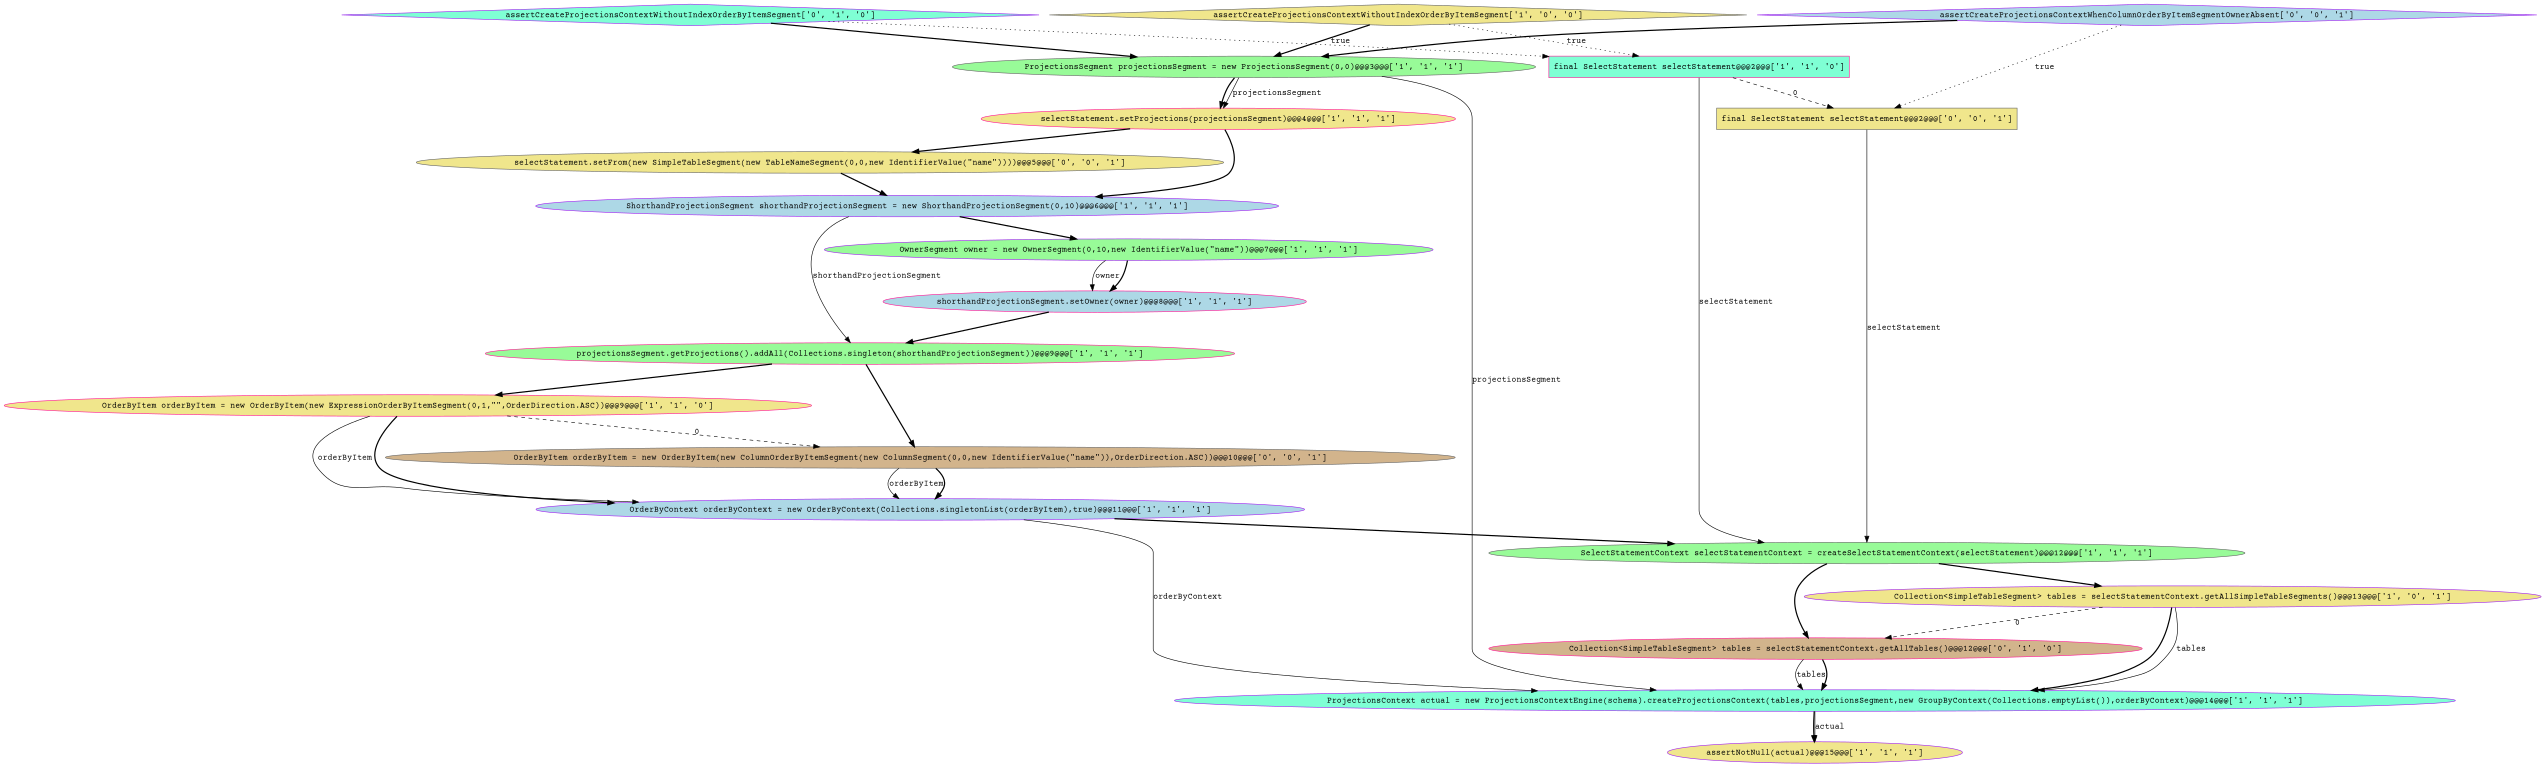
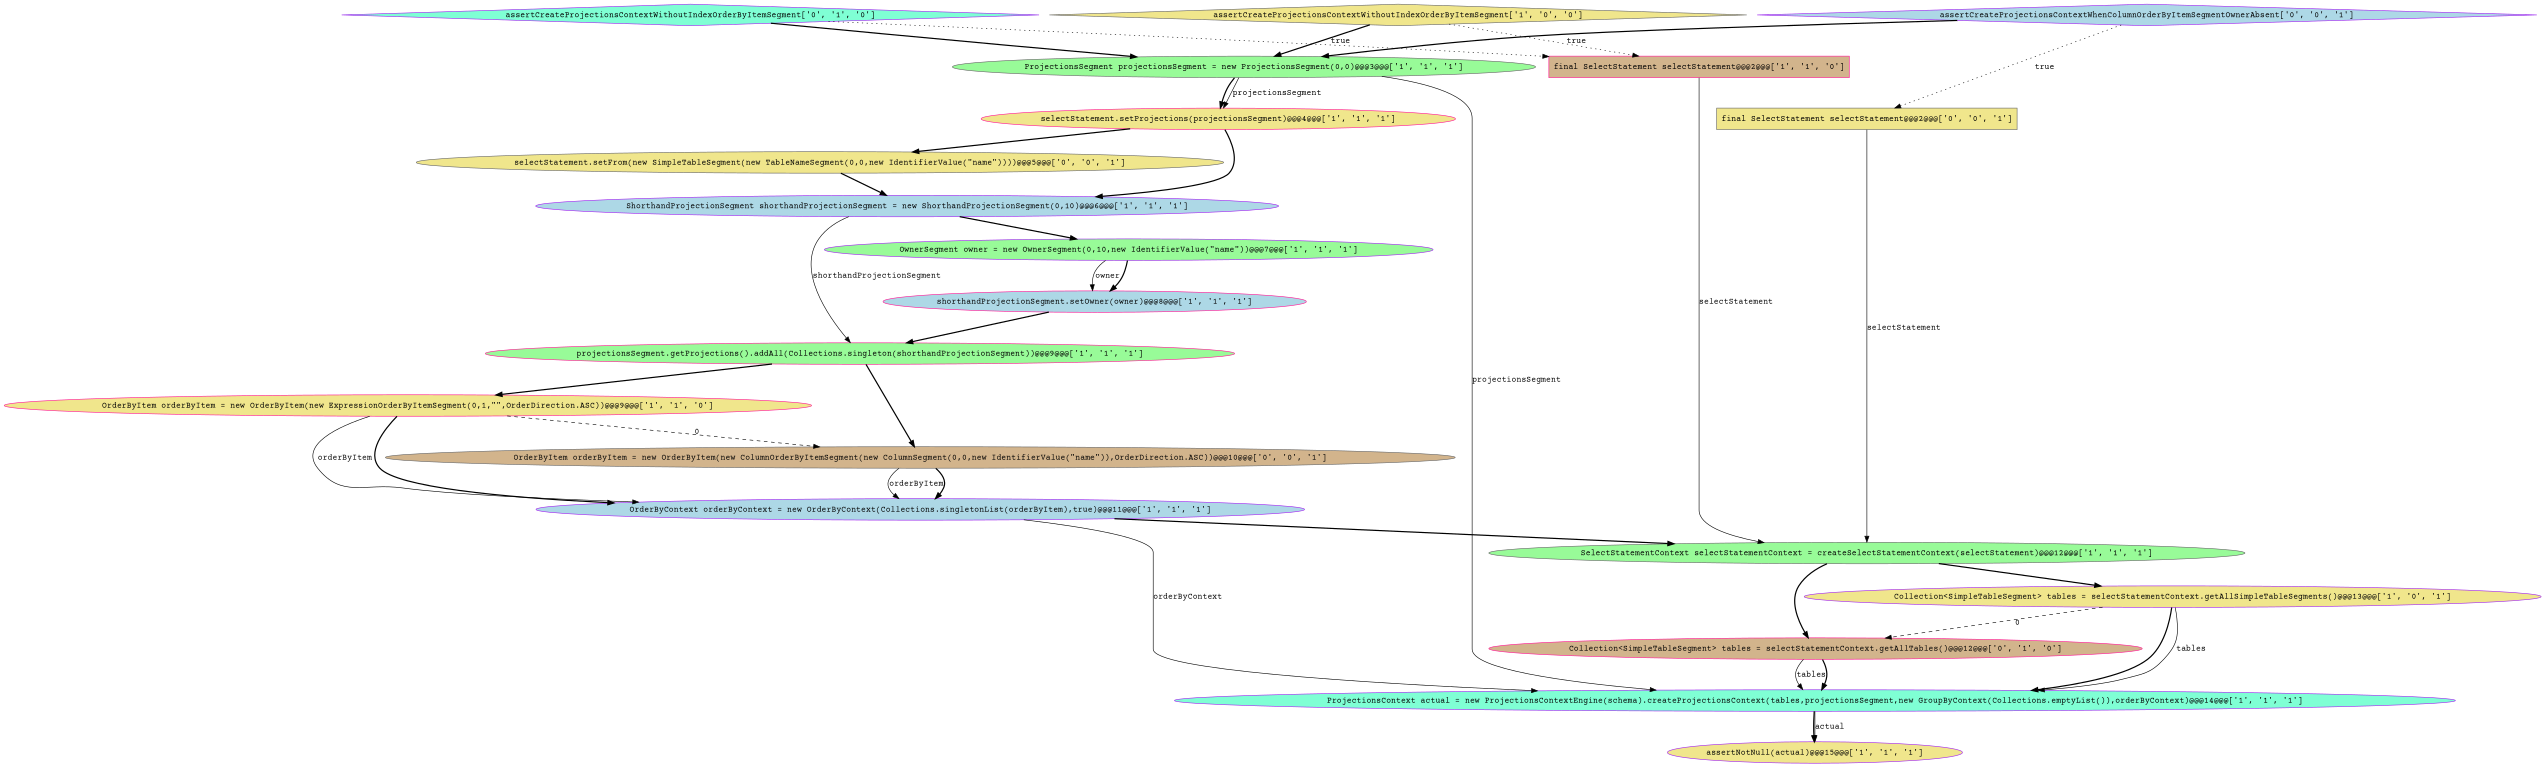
node "final SelectStatement selectStatement@@@2@@@['1', '1', '0']": fillcolor aquamarine -> tan
edge "final SelectStatement selectStatement@@@2@@@['1', '1', '0']" -> "final SelectStatement selectStatement@@@2@@@['0', '0', '1']": removed, label "0"
